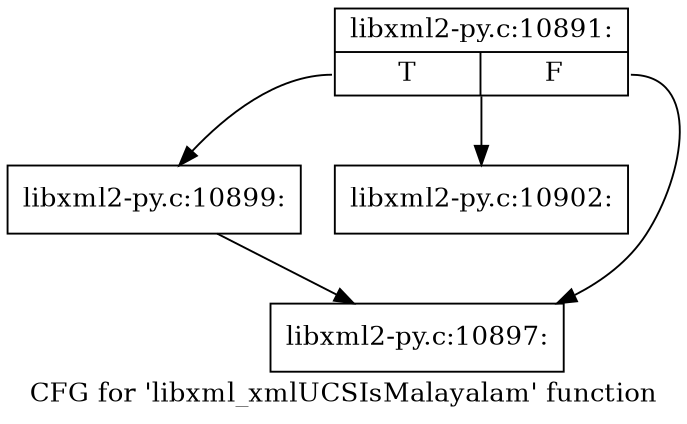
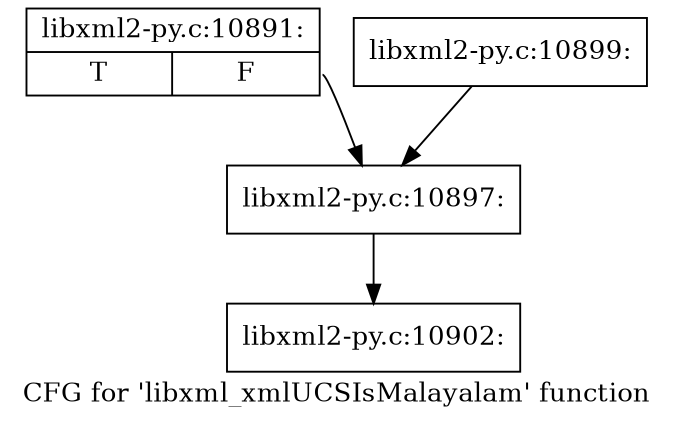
edge "libxml2-py.c:10891:" -> "libxml2-py.c:10899:": removed
edge "libxml2-py.c:10891:" -> "libxml2-py.c:10902:": now "libxml2-py.c:10897:" -> "libxml2-py.c:10902:"
